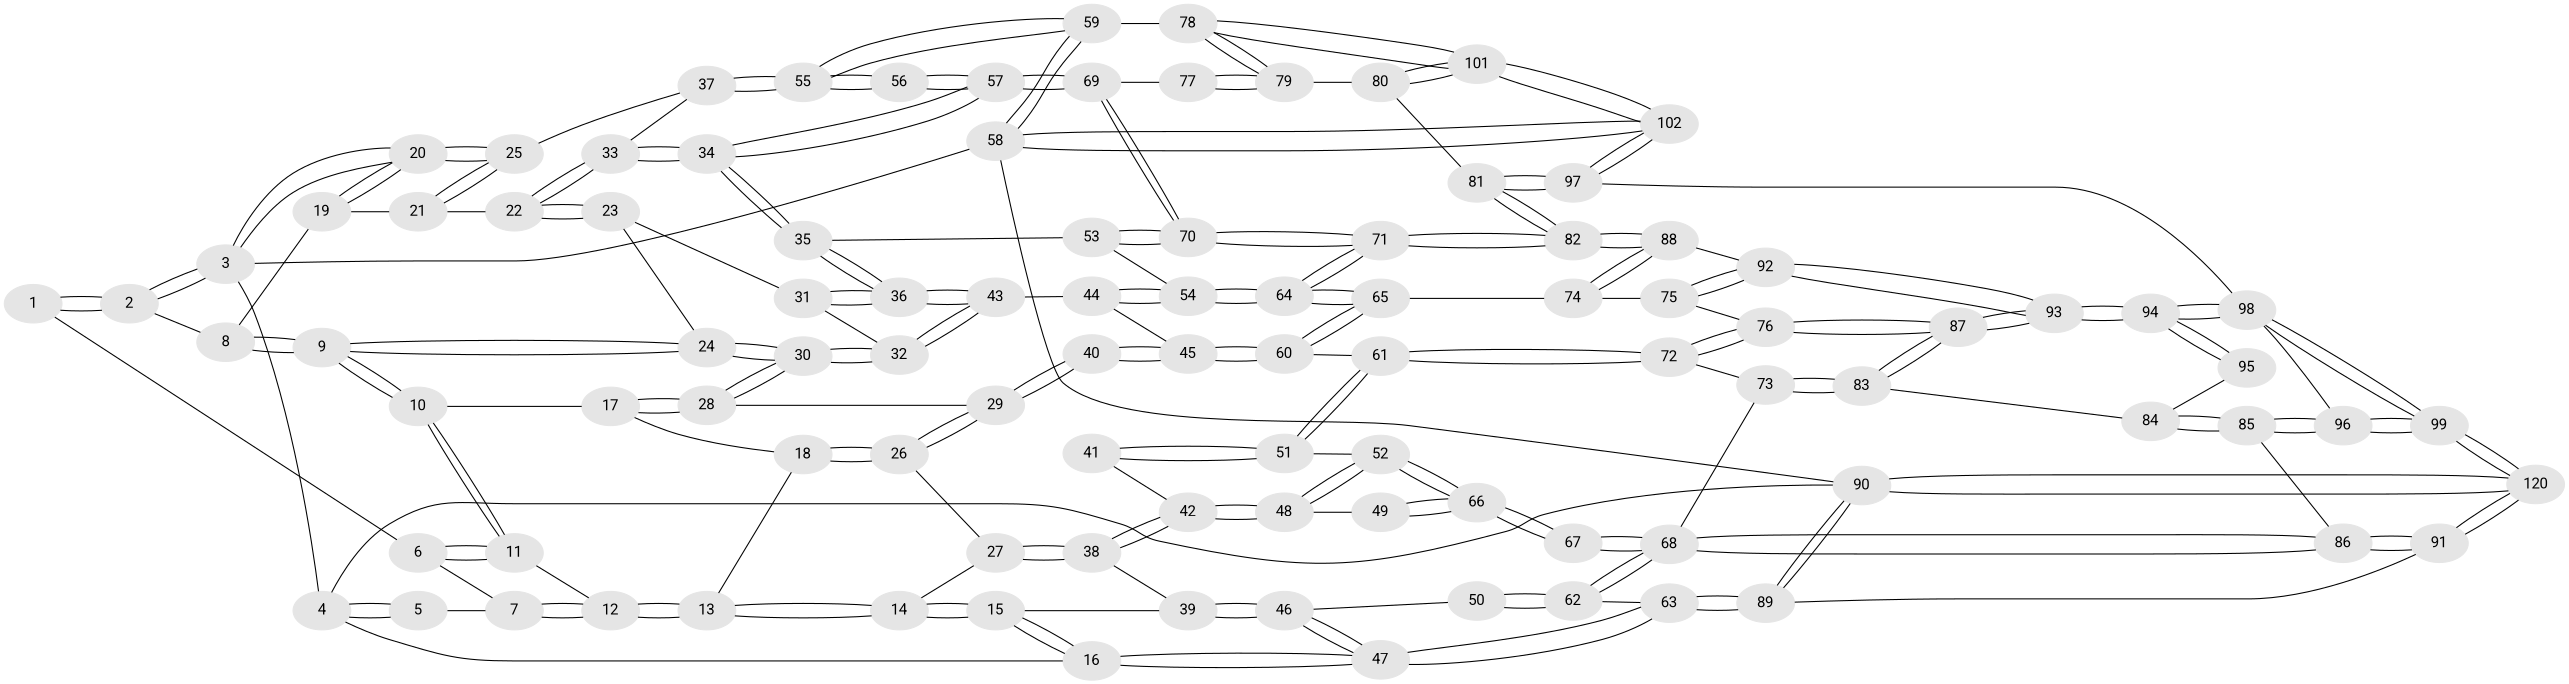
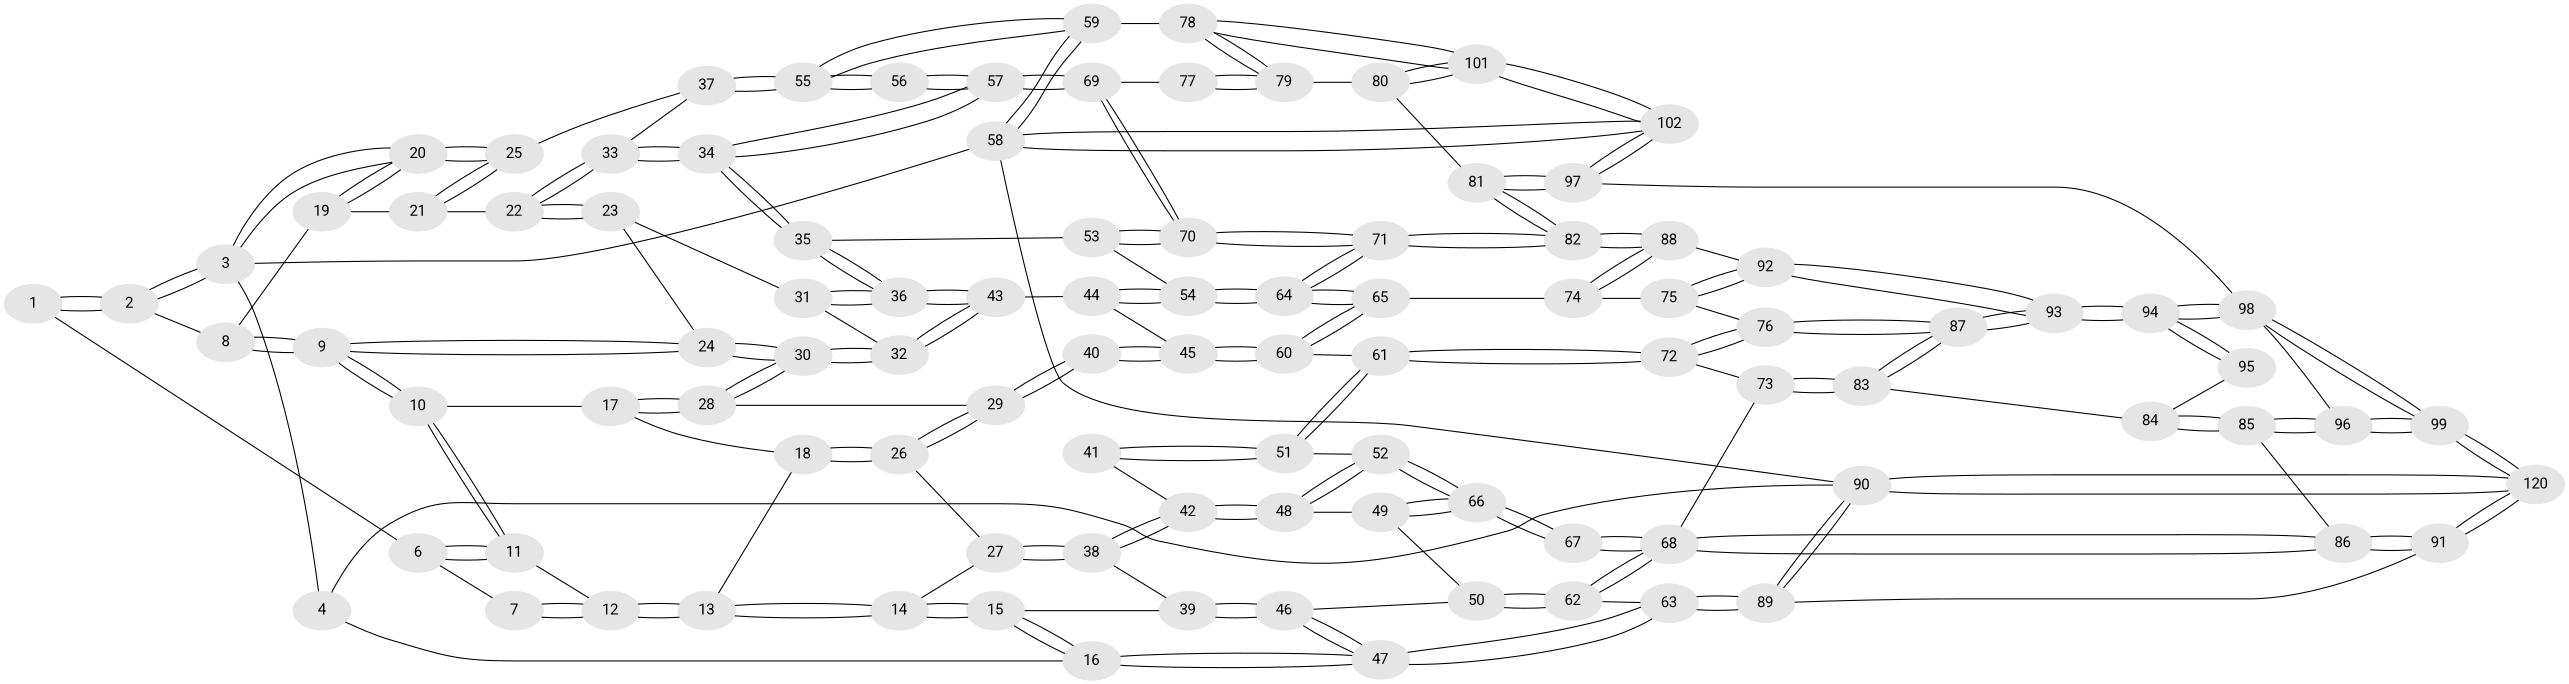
edge "49" -- "50": added
node "5": removed
